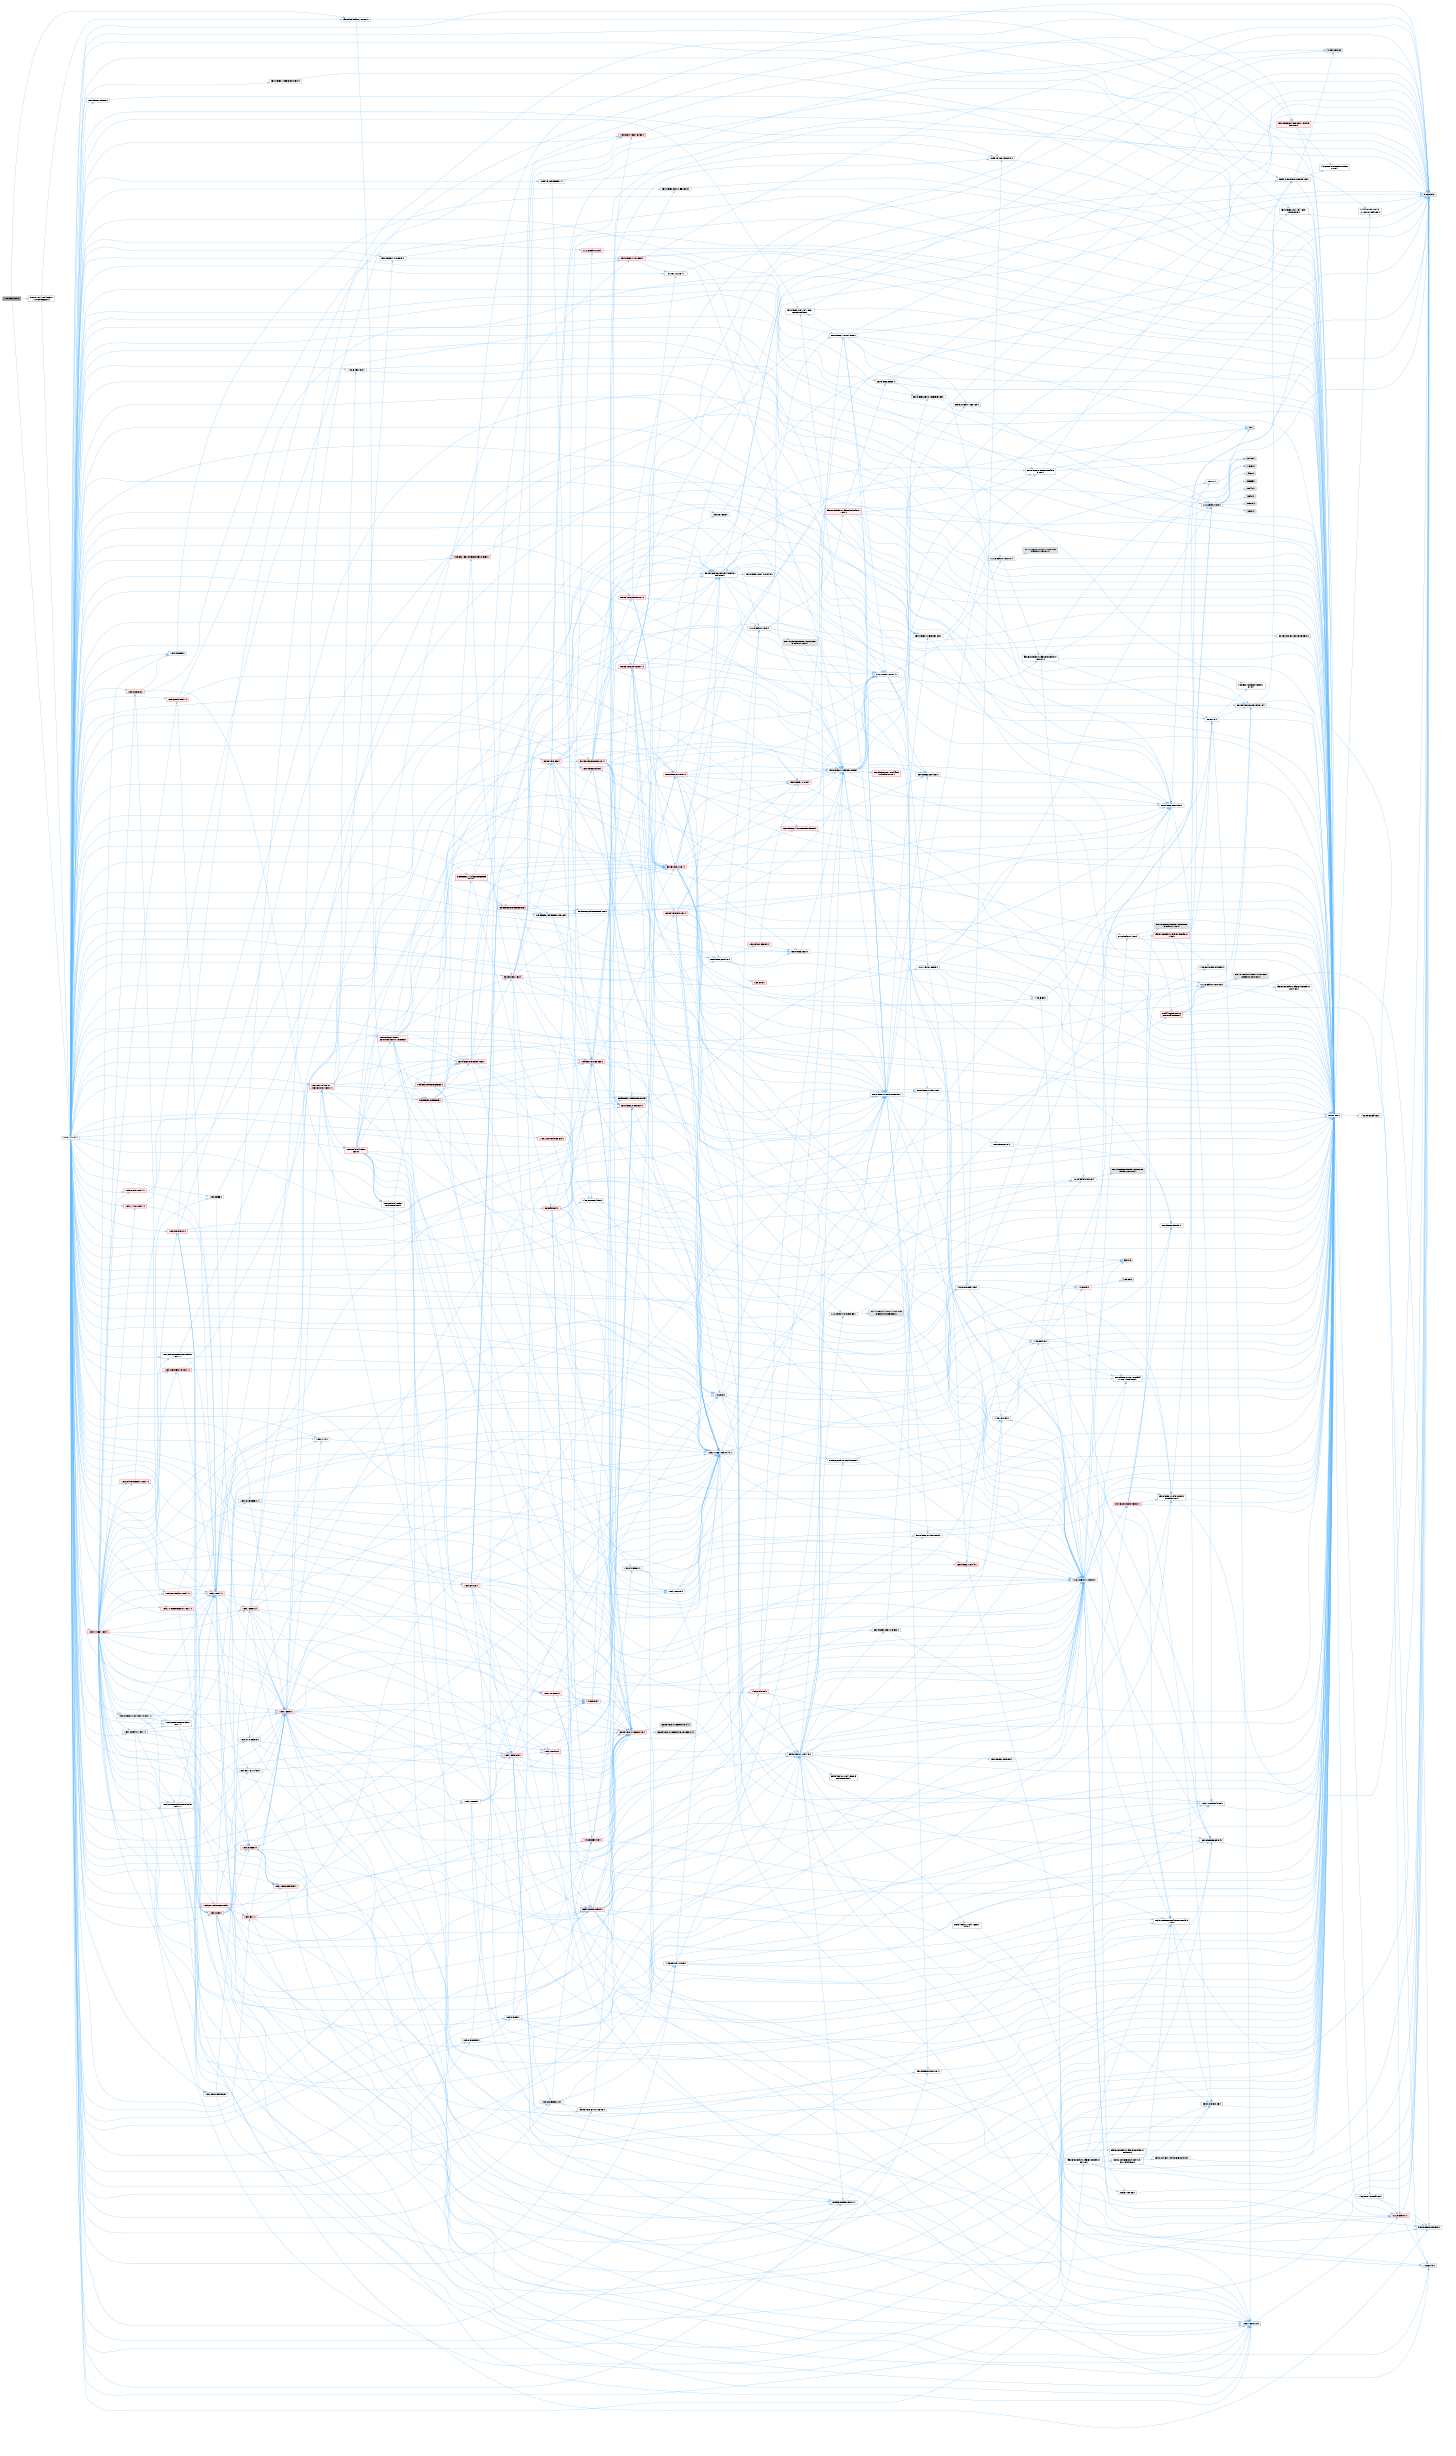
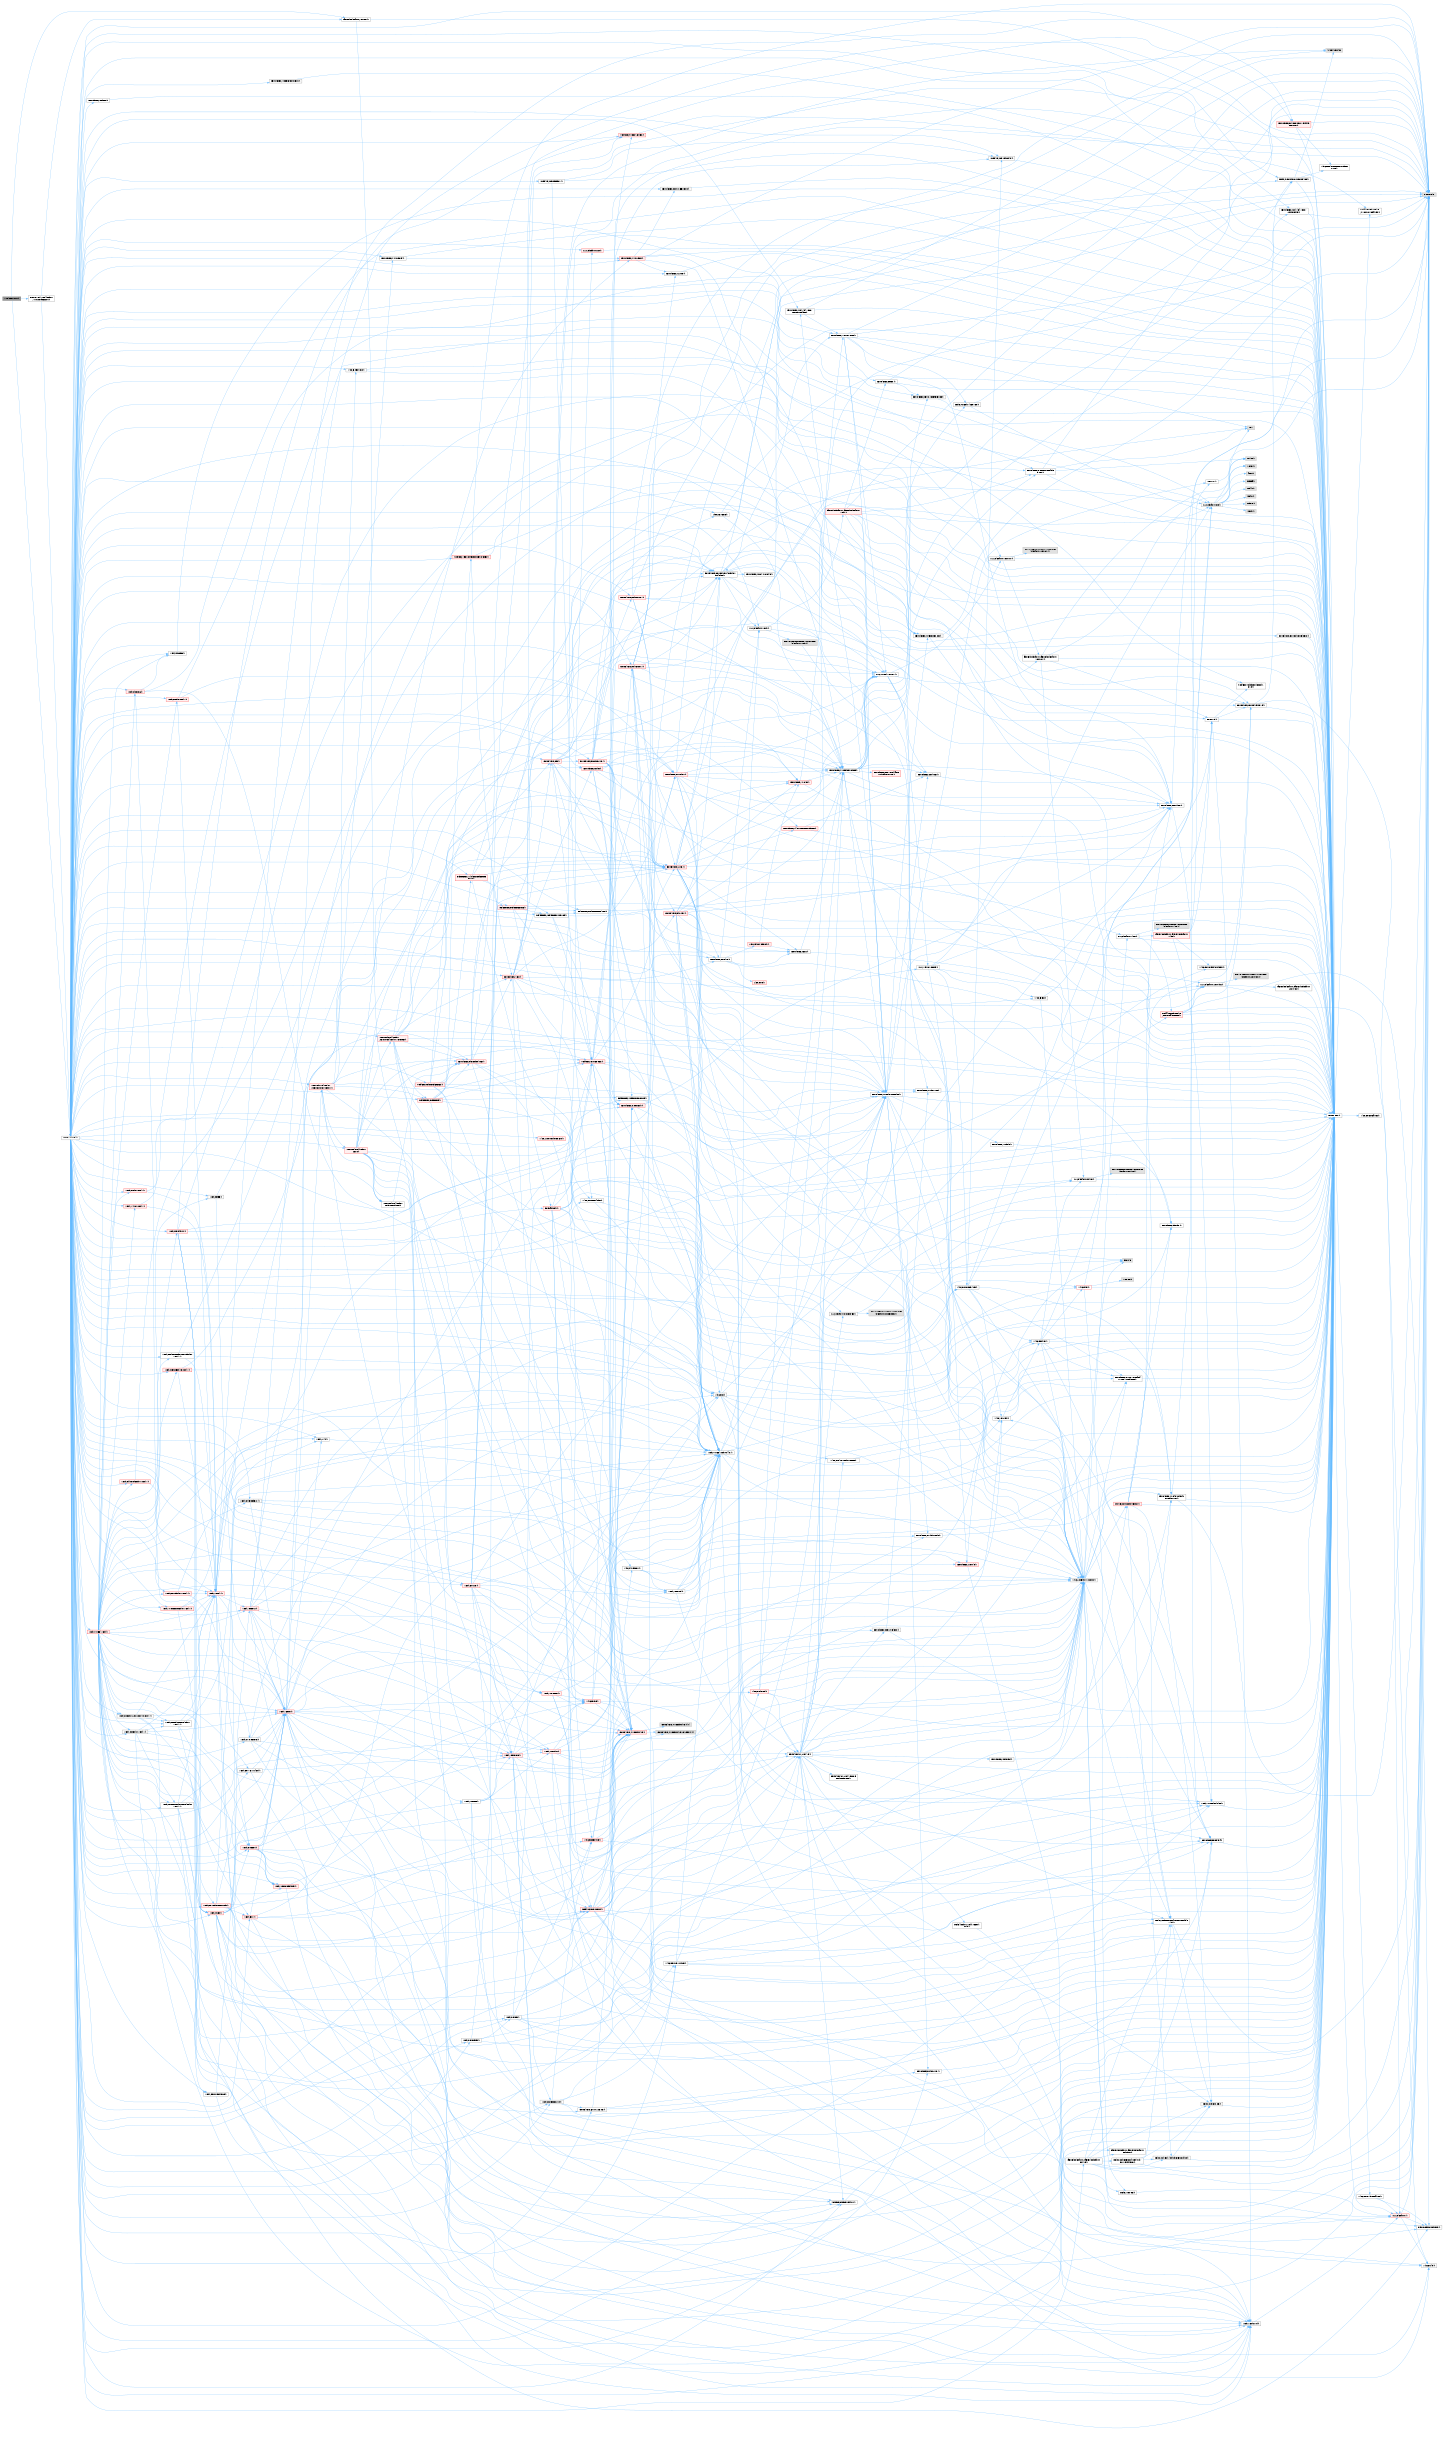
node "IsArray/IsArray.h": label "IsArray/IsArray.h" -> "Templates/IsArray.h"
edge "Templates/MemoryOps.h" -> "Templates/IsTriviallyCopy Constructible.h": reversed
node "Templates/Fwd.h": label "Templates/Fwd.h" -> "Templates/Models.h"
node "Rotator/EngineVersionBase.h": label "Rotator/EngineVersionBase.h" -> "Misc/EngineVersionBase.h"
edge "String/FormatStringSan.h" -> "Templates/IsValidVariadic FunctionArg.h": now "String/FormatStringSan.h" -> "Traits/IsFixedWidthCharEncoding.h"
edge "Math/Quat.h" -> "Containers/UnrealString.h": now "Math/Quat.h" -> "Containers/UnrealStringIncludes.h.inl"
edge "GenericPlatform/GenericPlatform String.h" -> "Traits/IsFixedWidthCharEncoding.h": added
